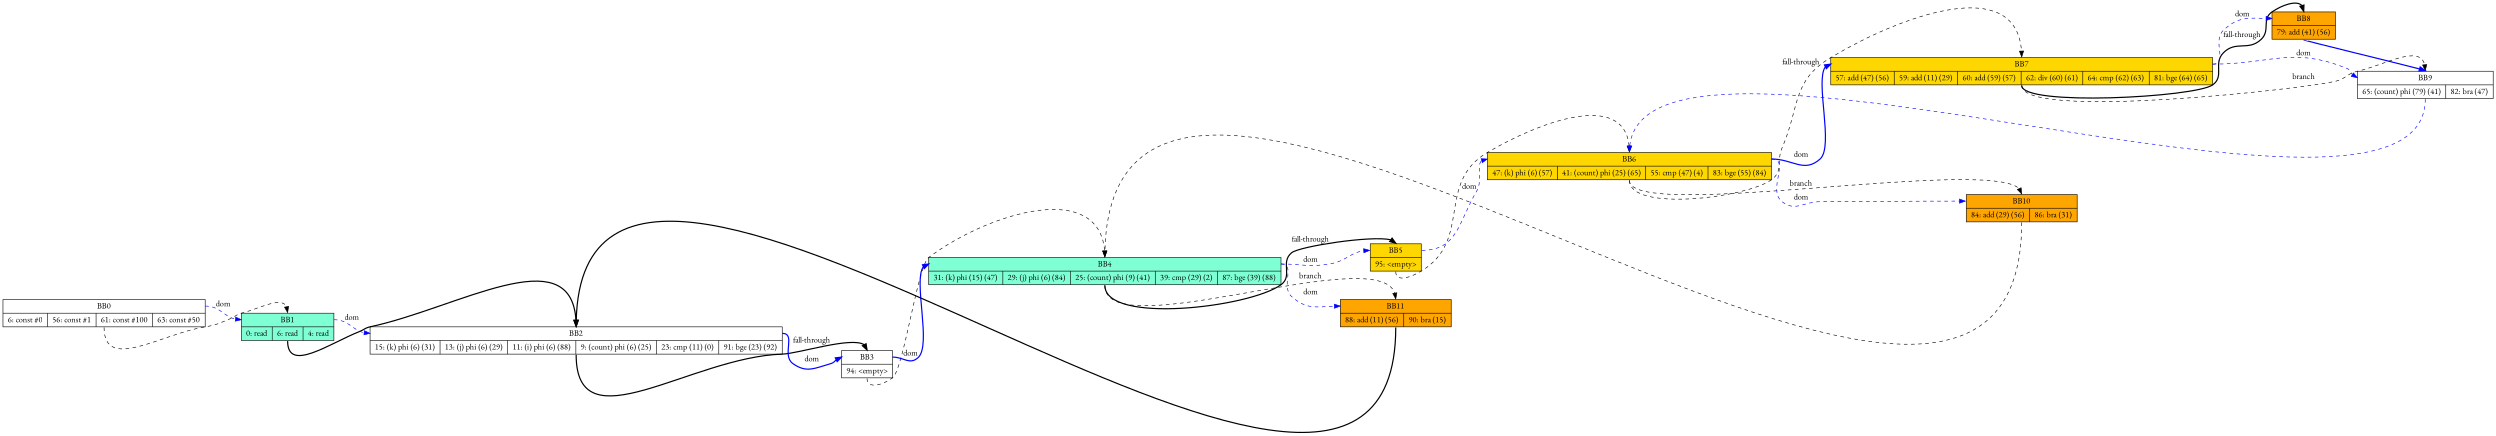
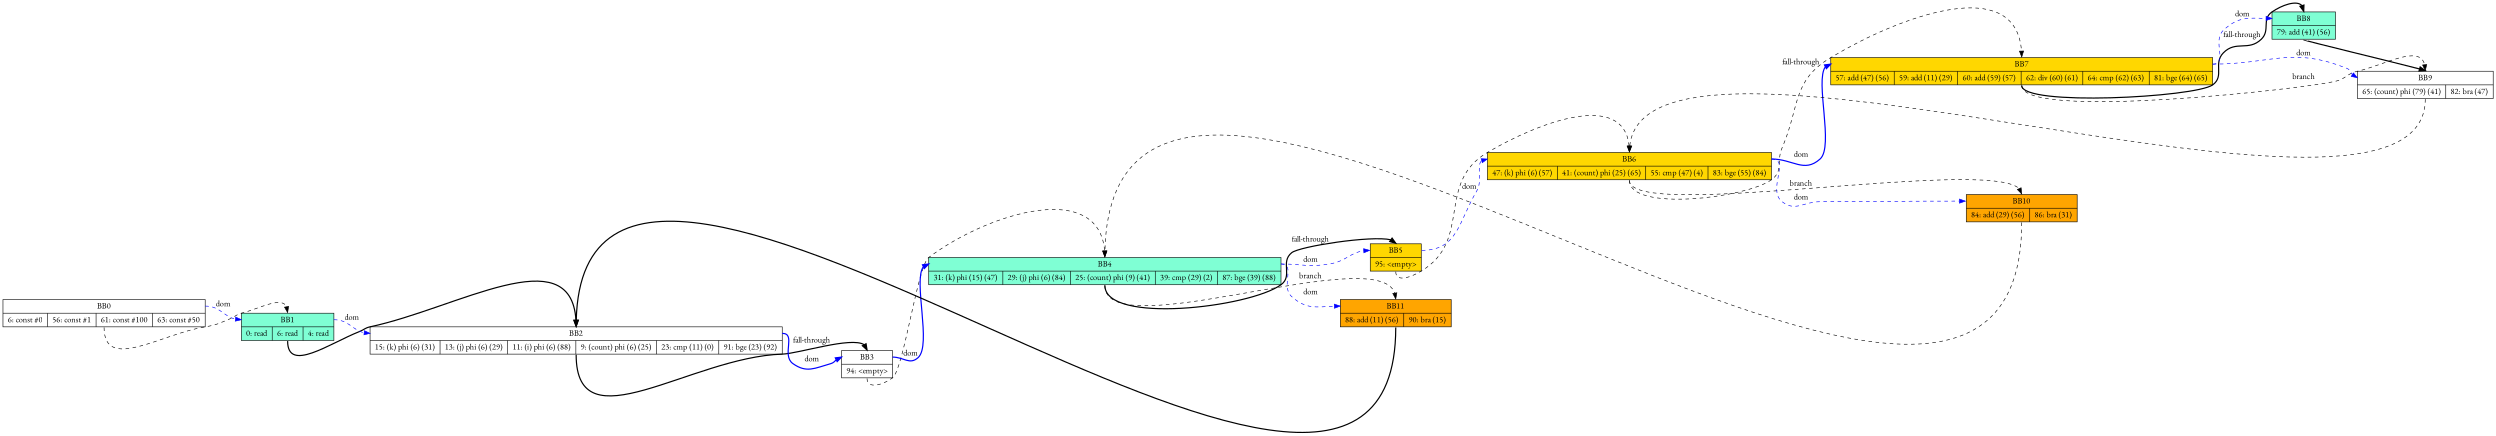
node "BB8": fillcolor orange -> aquamarine
edge "BB8" -> "BB9": color blue -> black
edge "BB9" -> "BB6": color blue -> black
